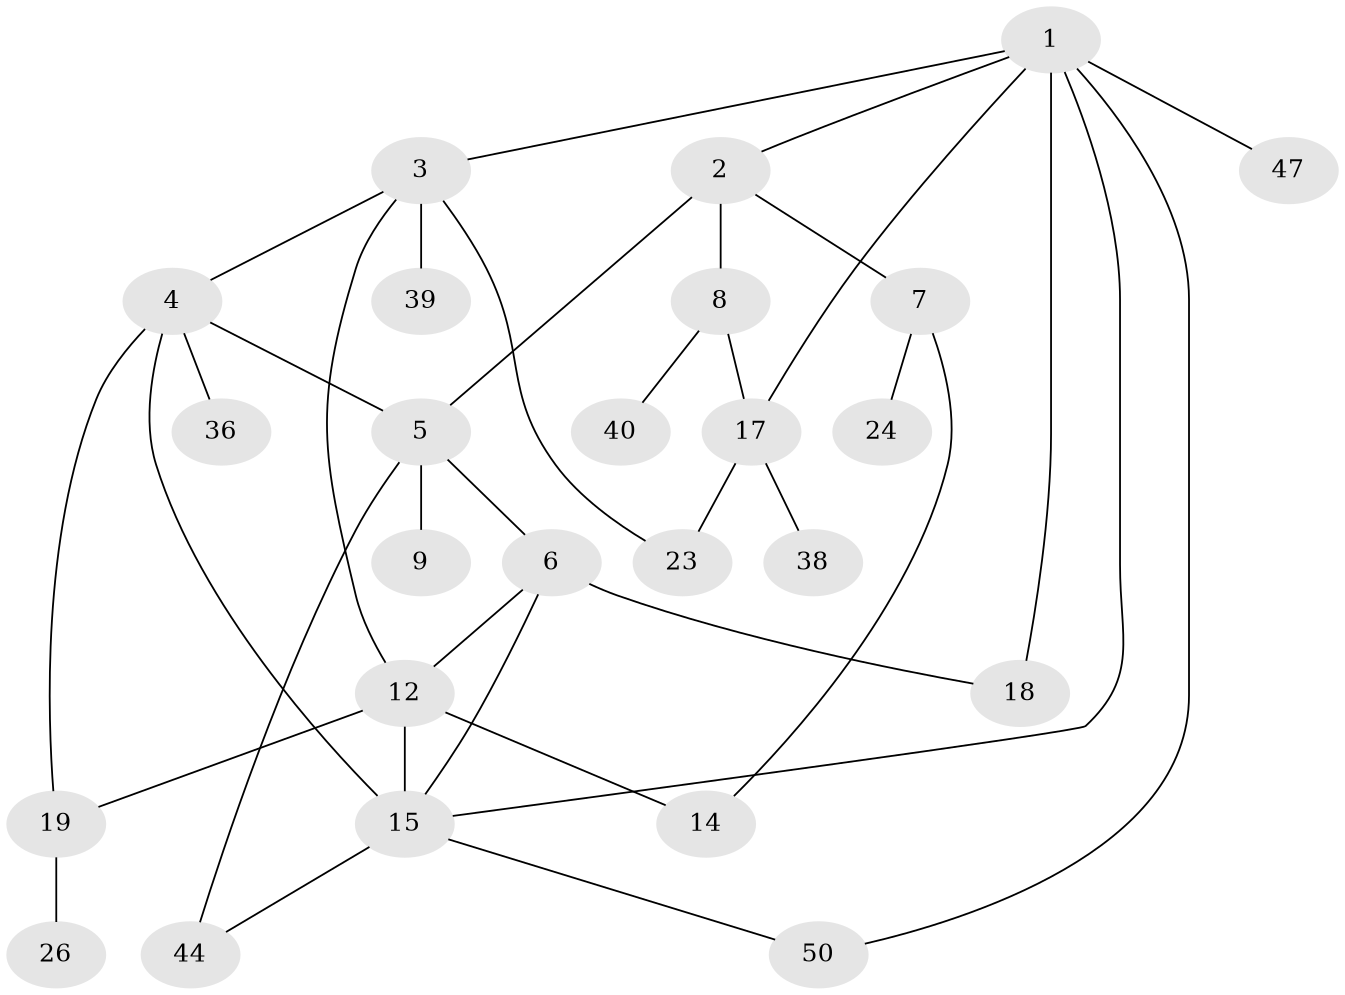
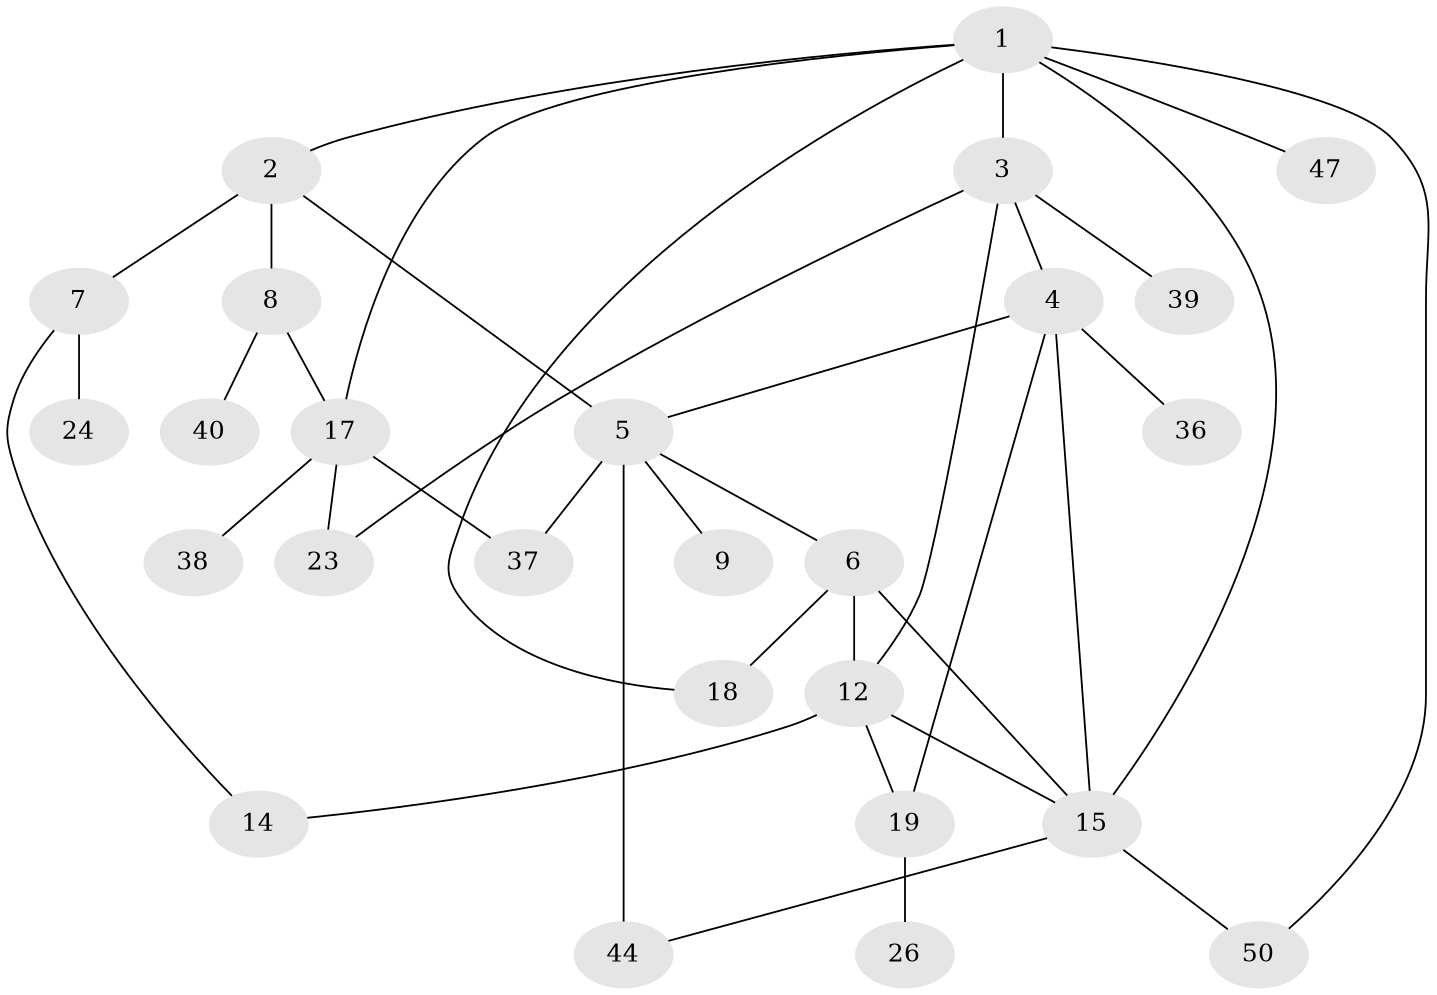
node "37": added
